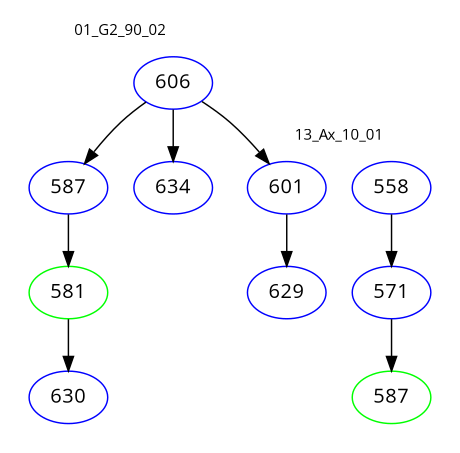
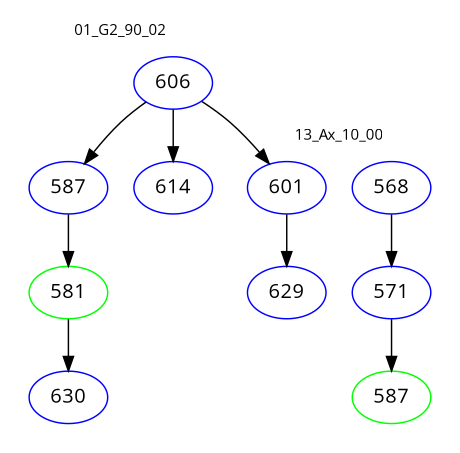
cluster "13_Ax_10_01": label "13_Ax_10_01" -> "13_Ax_10_00"
node "634": label "634" -> "614"
node "558": label "558" -> "568"
